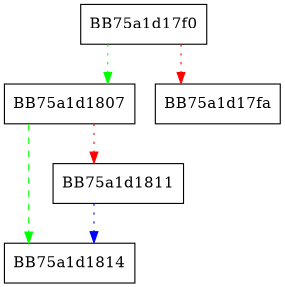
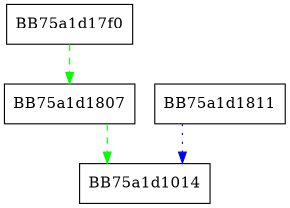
edge "BB75a1d17f0" -> "BB75a1d1807": style dotted -> dashed
node "BB75a1d17fa": removed
edge "BB75a1d1807" -> "BB75a1d1811": removed
node "BB75a1d1814": label "BB75a1d1814" -> "BB75a1d1014"
